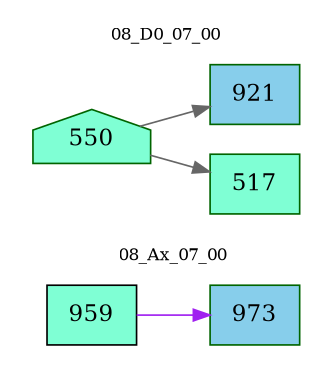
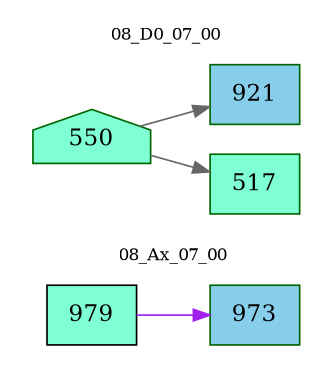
node "959": label "959" -> "979"
